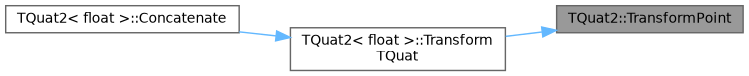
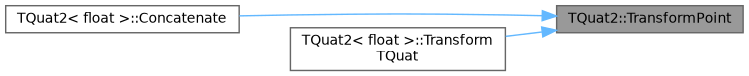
edge "TQuat2< float >::Concatenate" -> "TQuat2< float >::Transform TQuat": now "TQuat2< float >::Concatenate" -> "TQuat2::TransformPoint"
